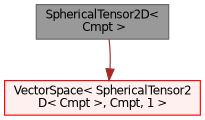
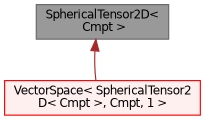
edge "SphericalTensor2D< Cmpt >" -> "VectorSpace< SphericalTensor2 D< Cmpt >, Cmpt, 1 >": reversed
